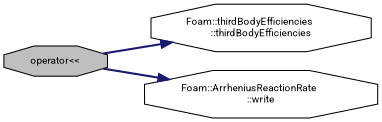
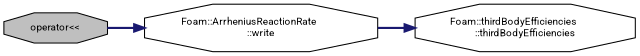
edge "operator<<" -> "Foam::thirdBodyEfficiencies ::thirdBodyEfficiencies": now "Foam::ArrheniusReactionRate ::write" -> "Foam::thirdBodyEfficiencies ::thirdBodyEfficiencies"
